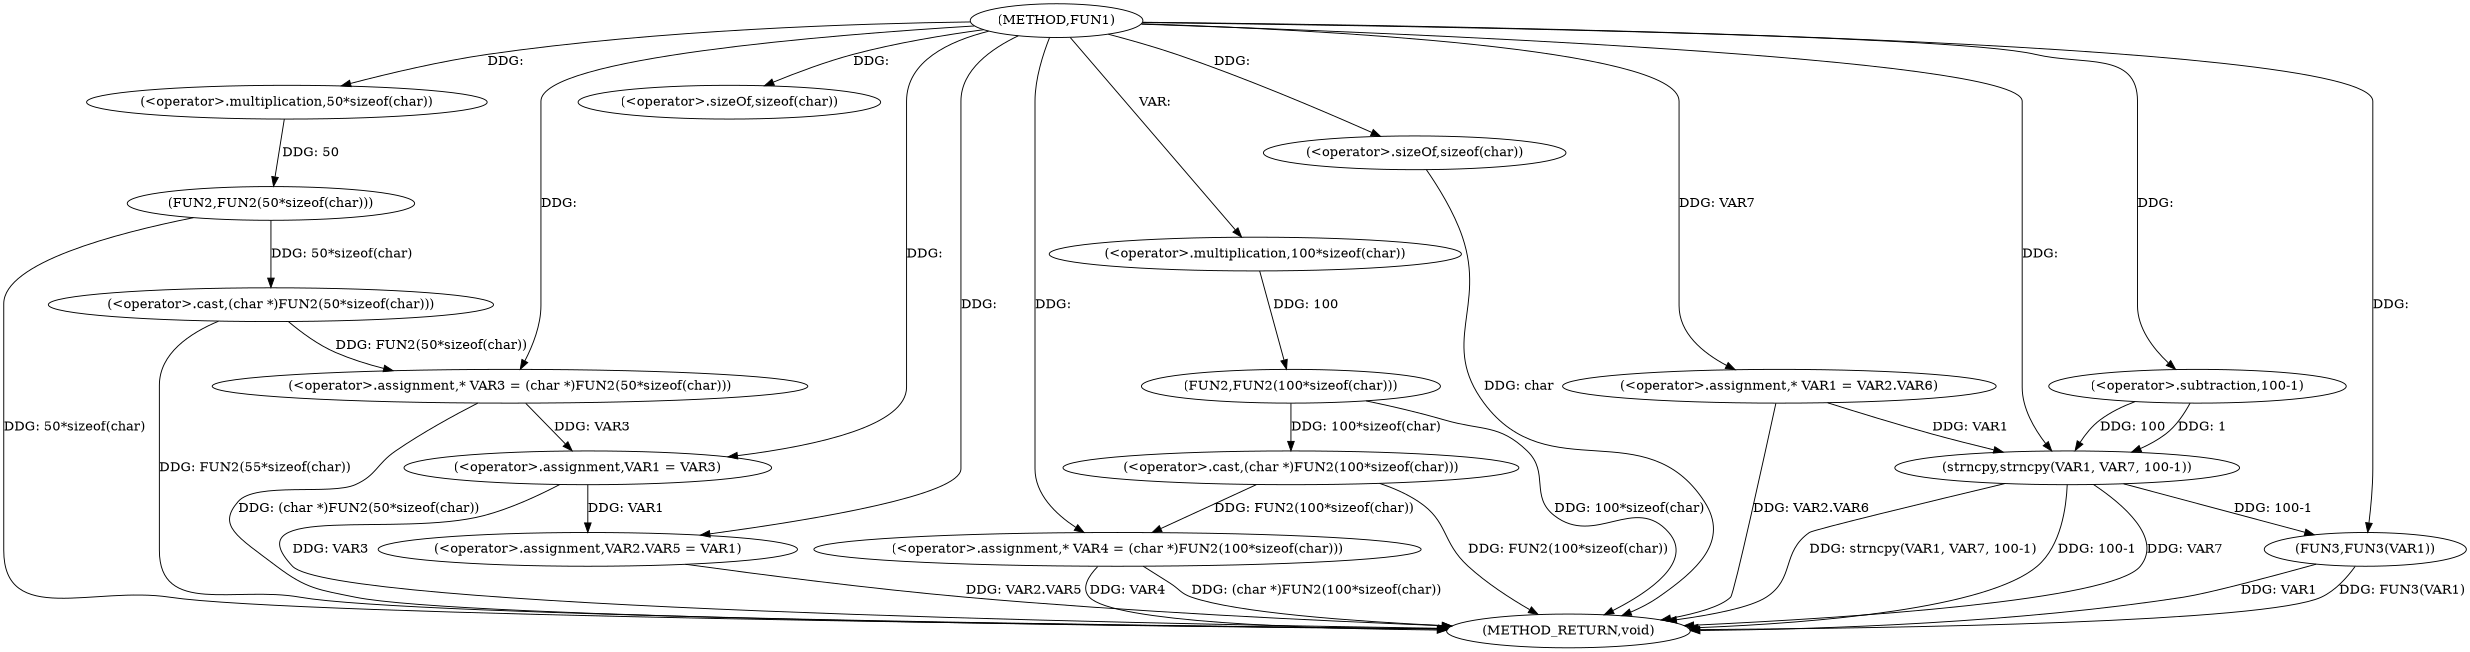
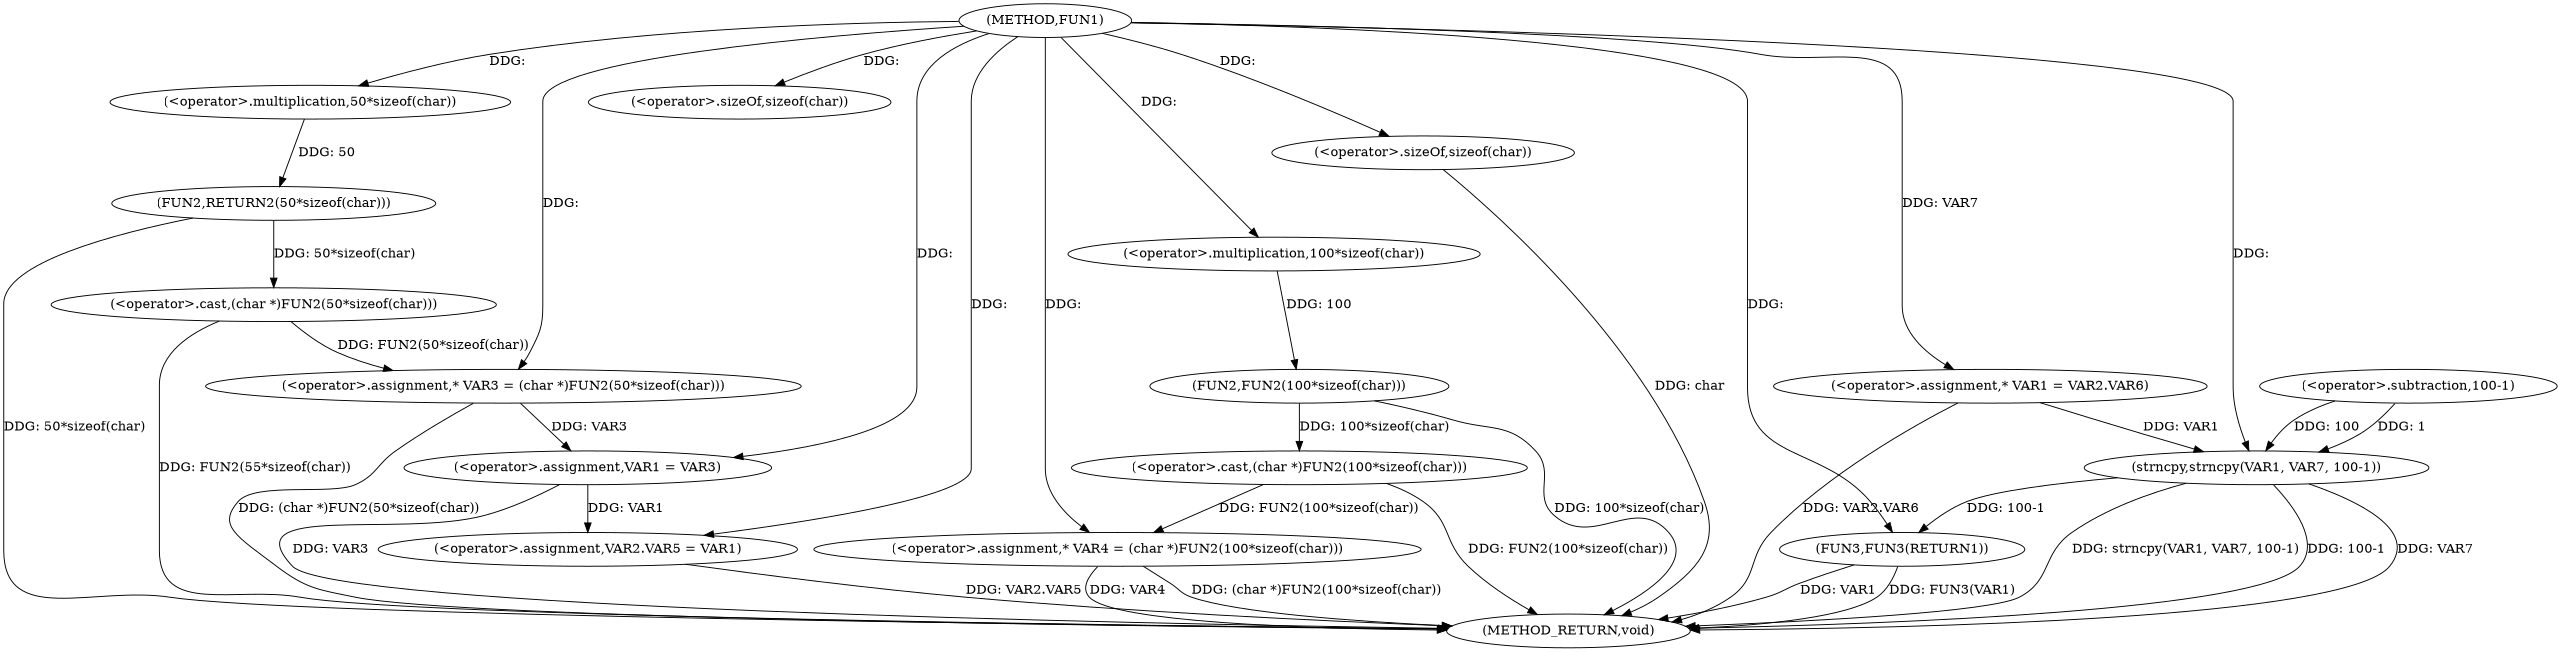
edge "(METHOD,FUN1)" -> "(<operator>.subtraction,100-1)": removed, label "DDG:"
edge "(METHOD,FUN1)" -> "(<operator>.multiplication,100*sizeof(char))": label "VAR: " -> "DDG: "
node "(FUN2,FUN2(50*sizeof(char)))": label "(FUN2,FUN2(50*sizeof(char)))" -> "(FUN2,RETURN2(50*sizeof(char)))"
node "(FUN3,FUN3(VAR1))": label "(FUN3,FUN3(VAR1))" -> "(FUN3,FUN3(RETURN1))"
